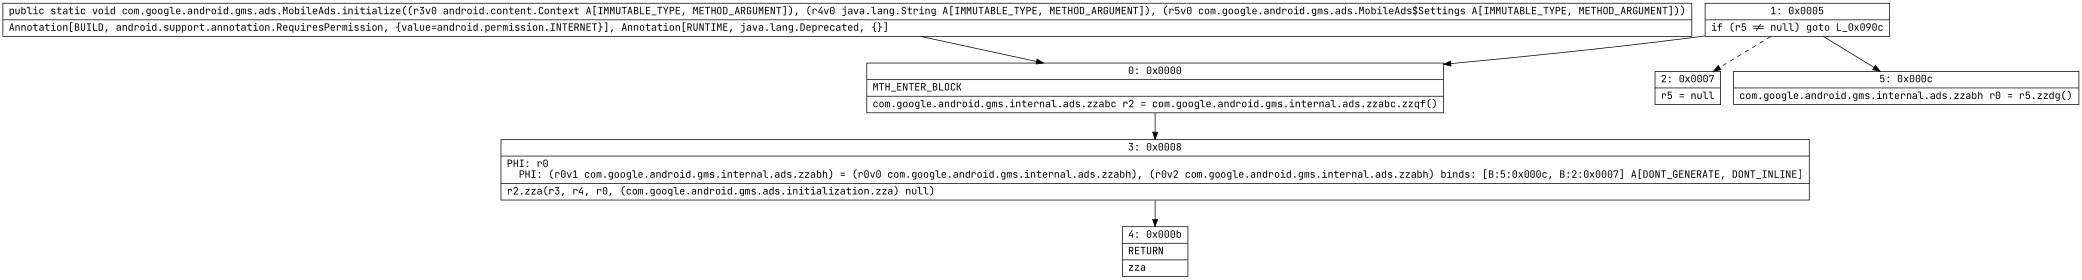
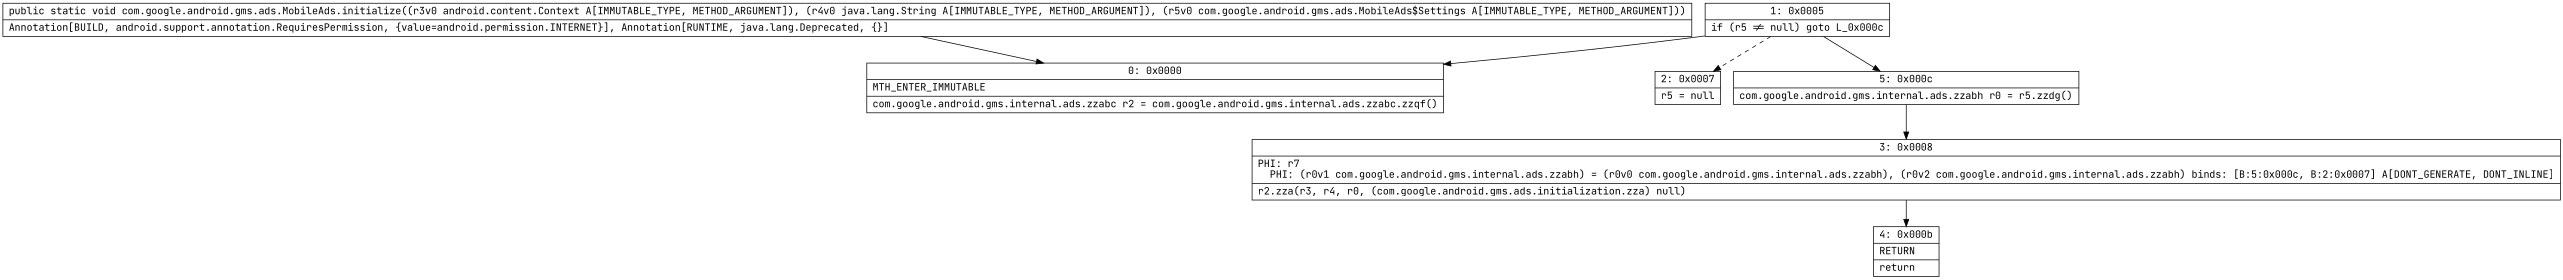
node "1: 0x0005": text "if (r5 != null) goto L_0x090c" -> "if (r5 != null) goto L_0x000c"
node "0: 0x0000": text "MTH_ENTER_BLOCK" -> "MTH_ENTER_IMMUTABLE"
edge "0: 0x0000" -> "3: 0x0008": now "5: 0x000c" -> "3: 0x0008"
node "3: 0x0008": text "PHI: r0" -> "PHI: r7"
node "4: 0x000b": text "zza" -> "return"
